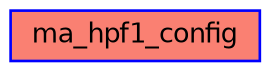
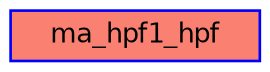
node "ma_hpf1_config": label "ma_hpf1_config" -> "ma_hpf1_hpf"
